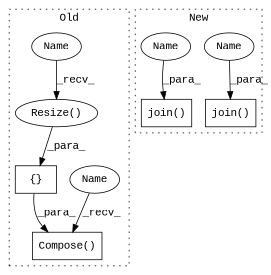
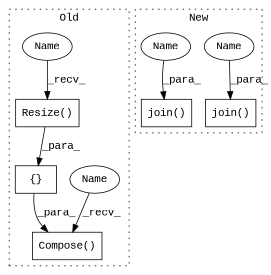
node "Resize()": shape ellipse -> box
